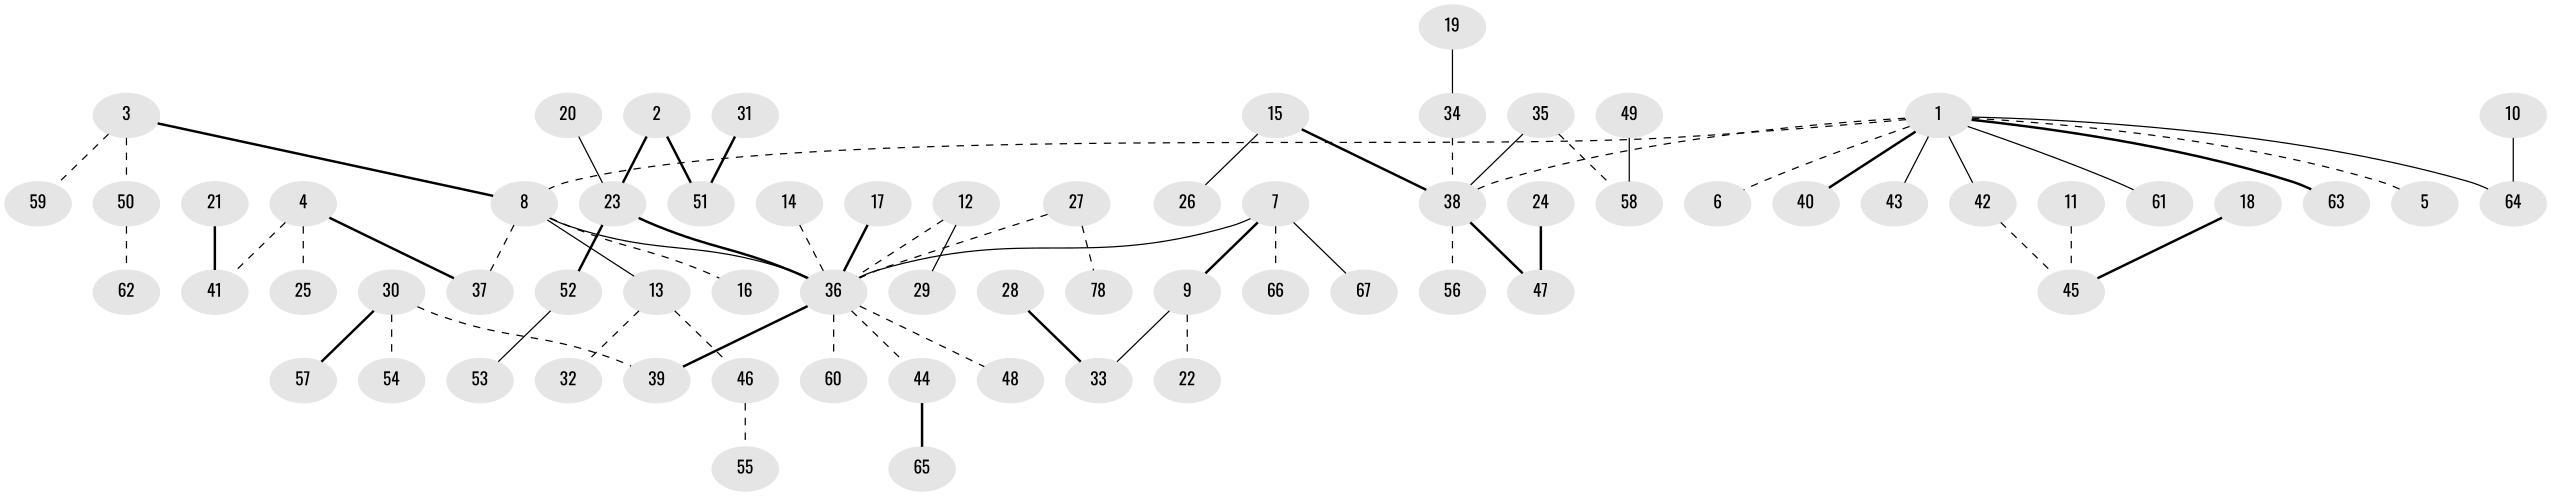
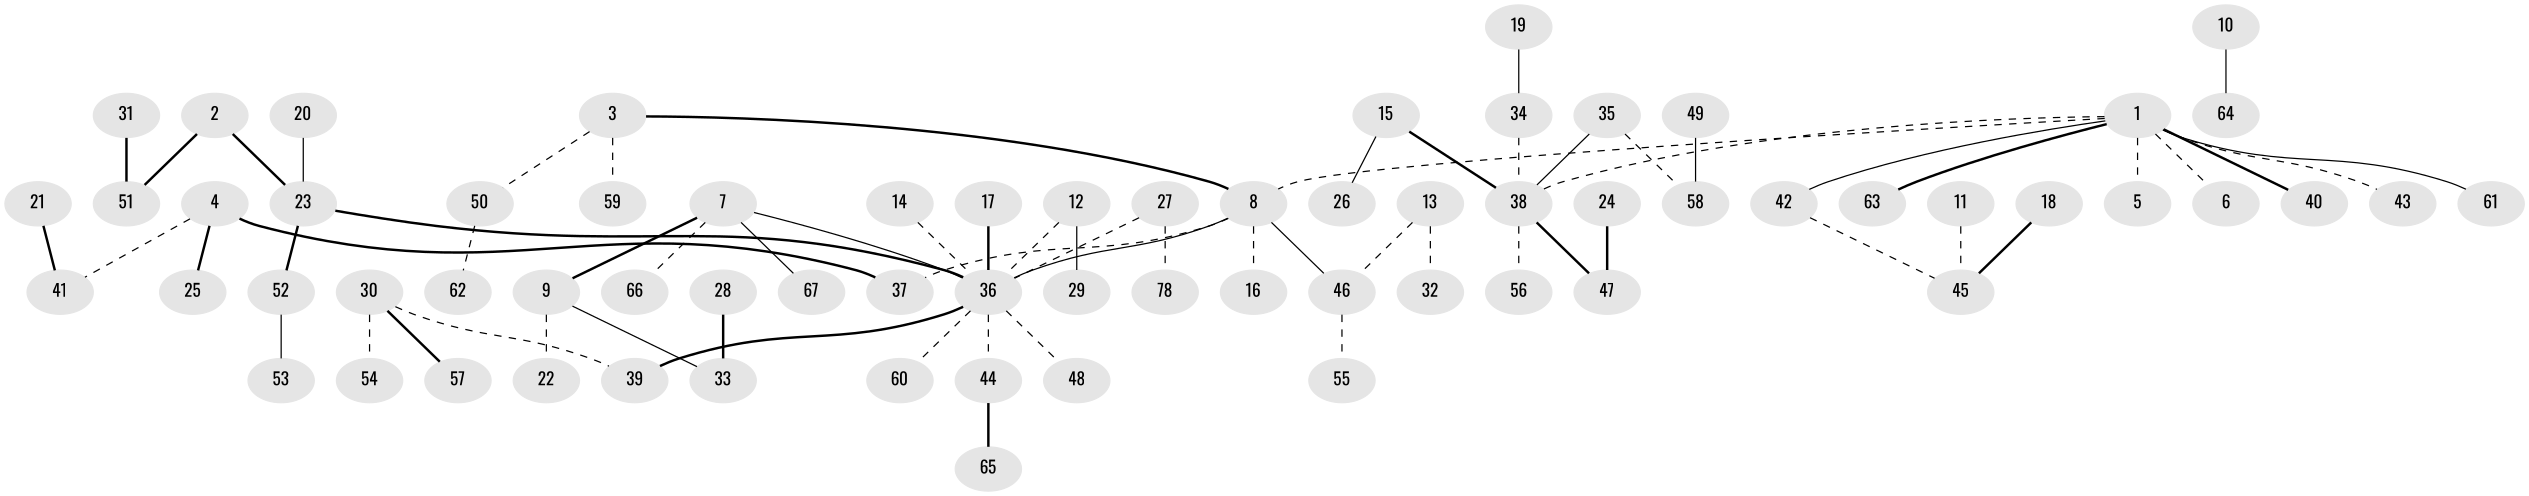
edge "1" -- "64": removed
edge "1" -- "43": style solid -> dashed
edge "8" -- "13": now "8" -- "46"
edge "4" -- "25": style dashed -> bold
